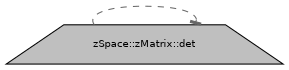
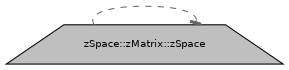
node "zSpace::zMatrix::det": label "zSpace::zMatrix::det" -> "zSpace::zMatrix::zSpace"
